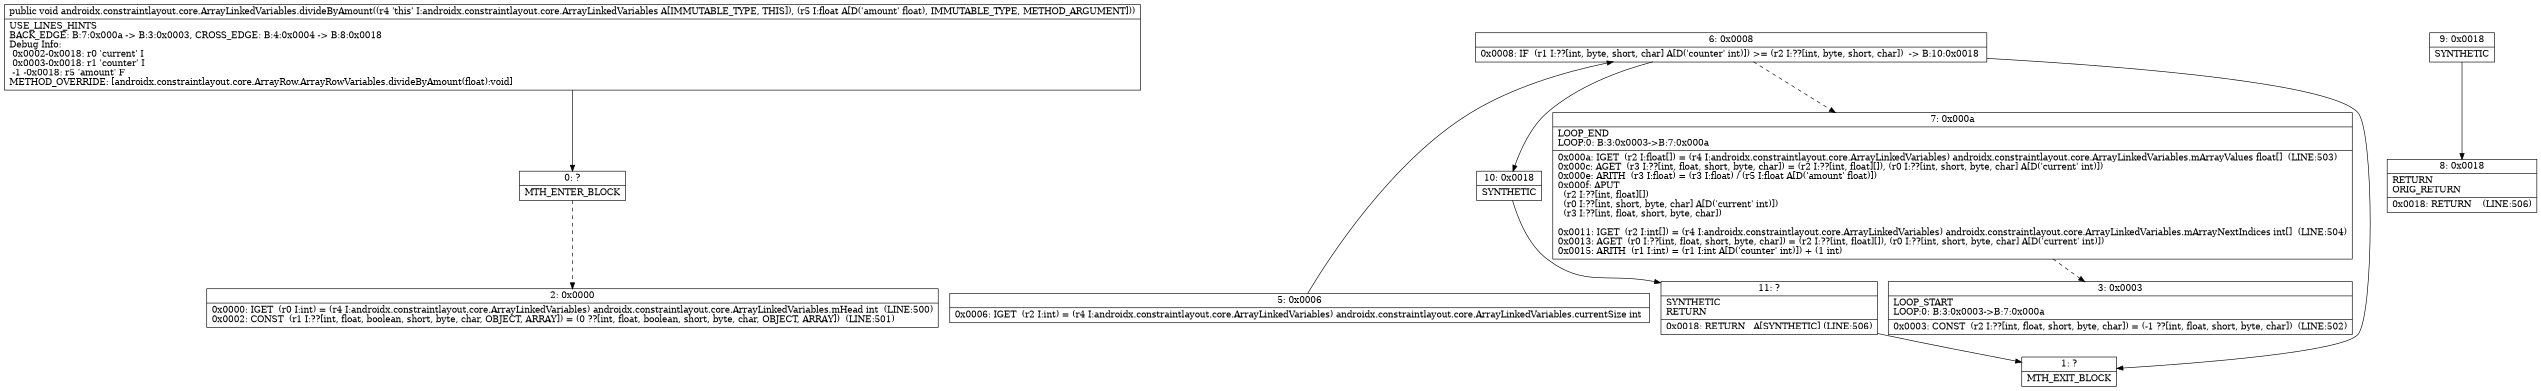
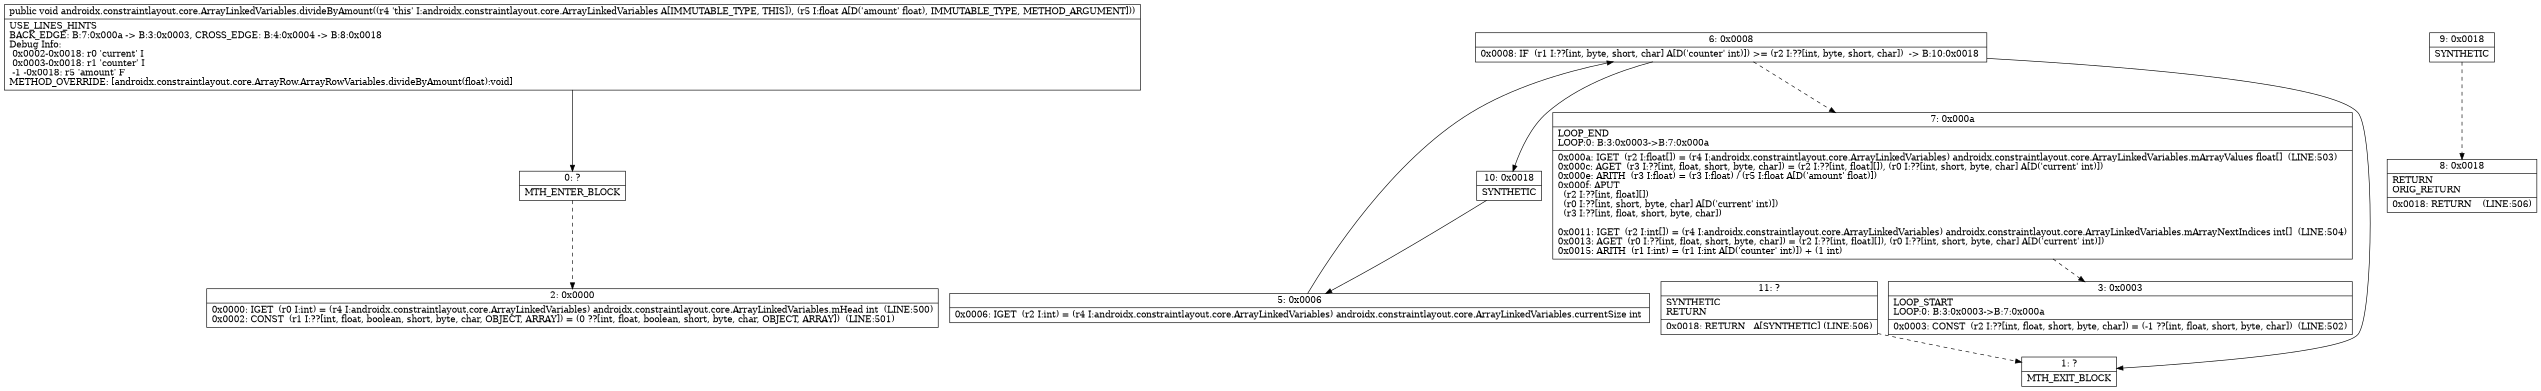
edge "9: 0x0018" -> "8: 0x0018": style solid -> dashed
edge "10: 0x0018" -> "11: ?": now "10: 0x0018" -> "5: 0x0006"
edge "11: ?" -> "1: ?": style solid -> dashed
